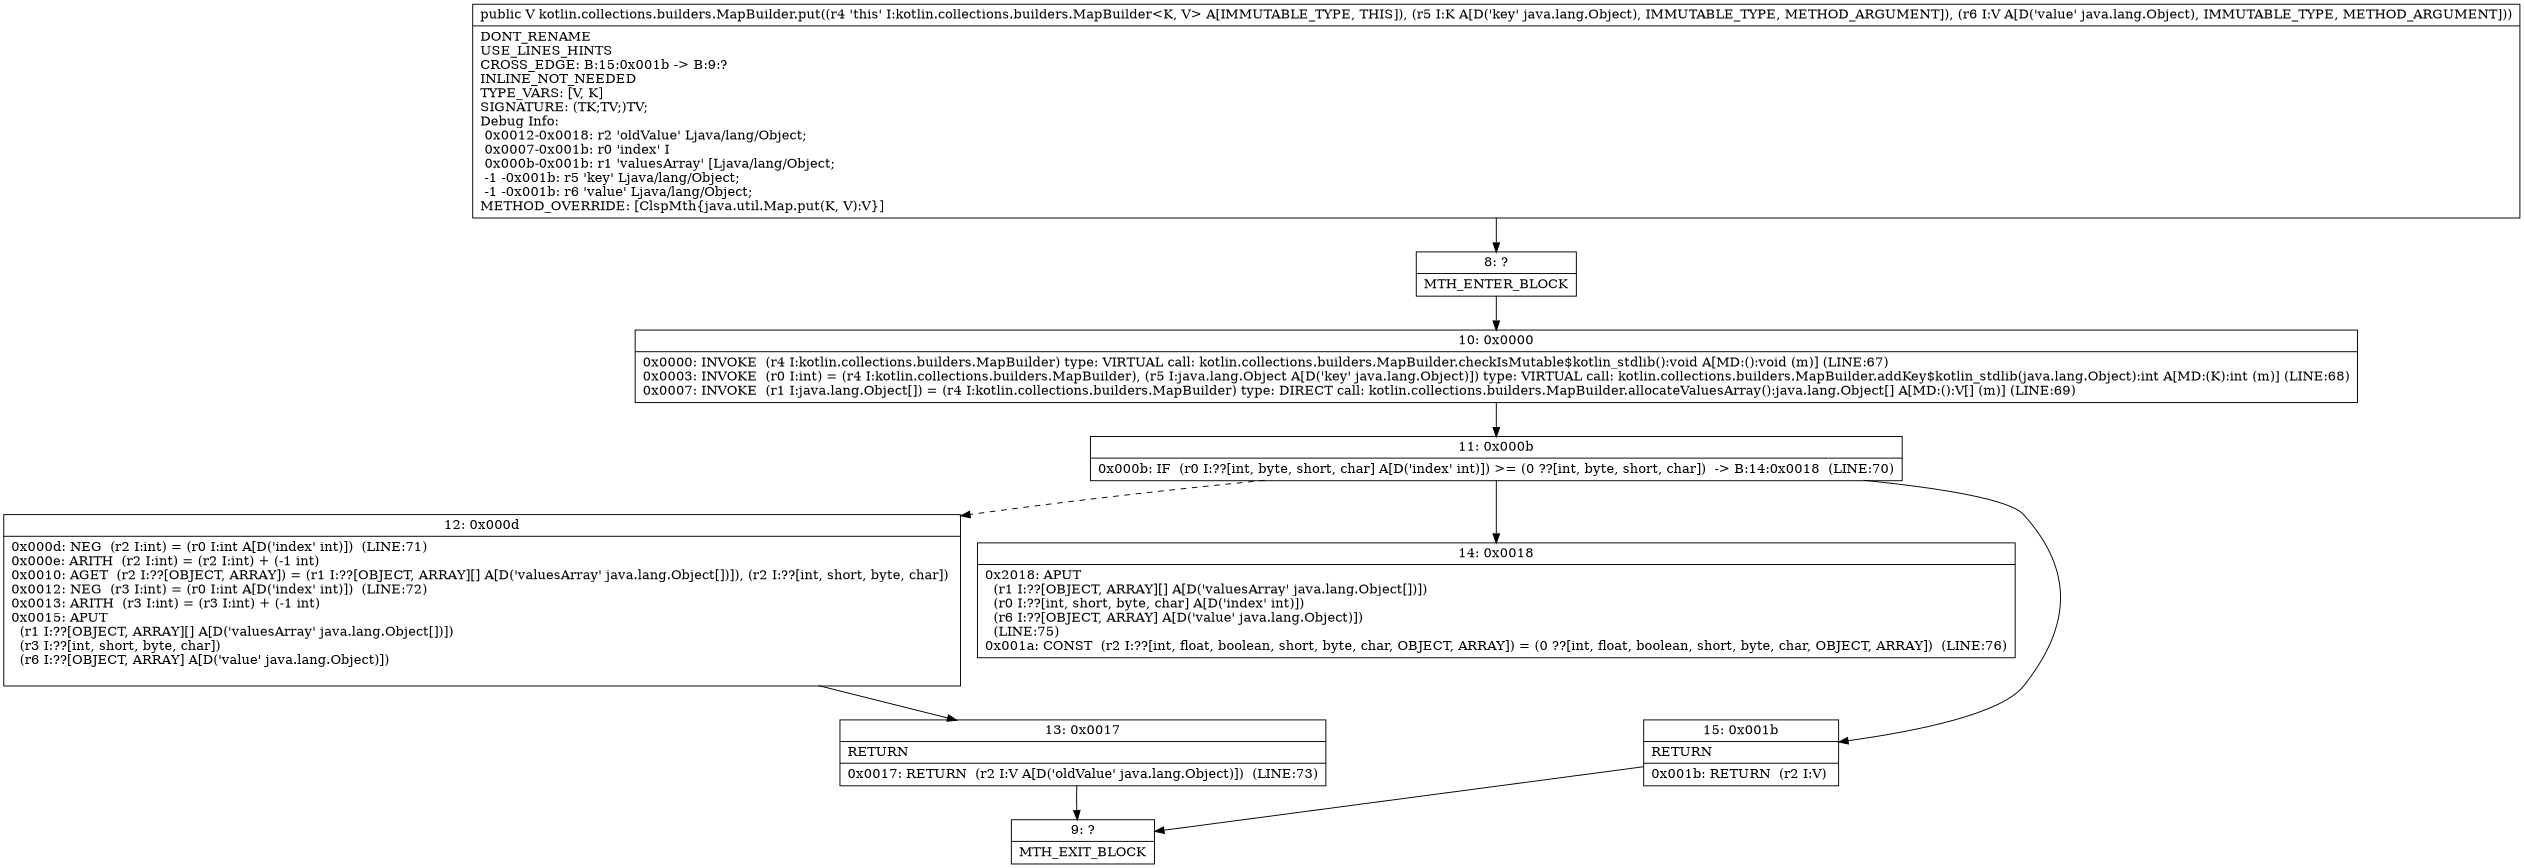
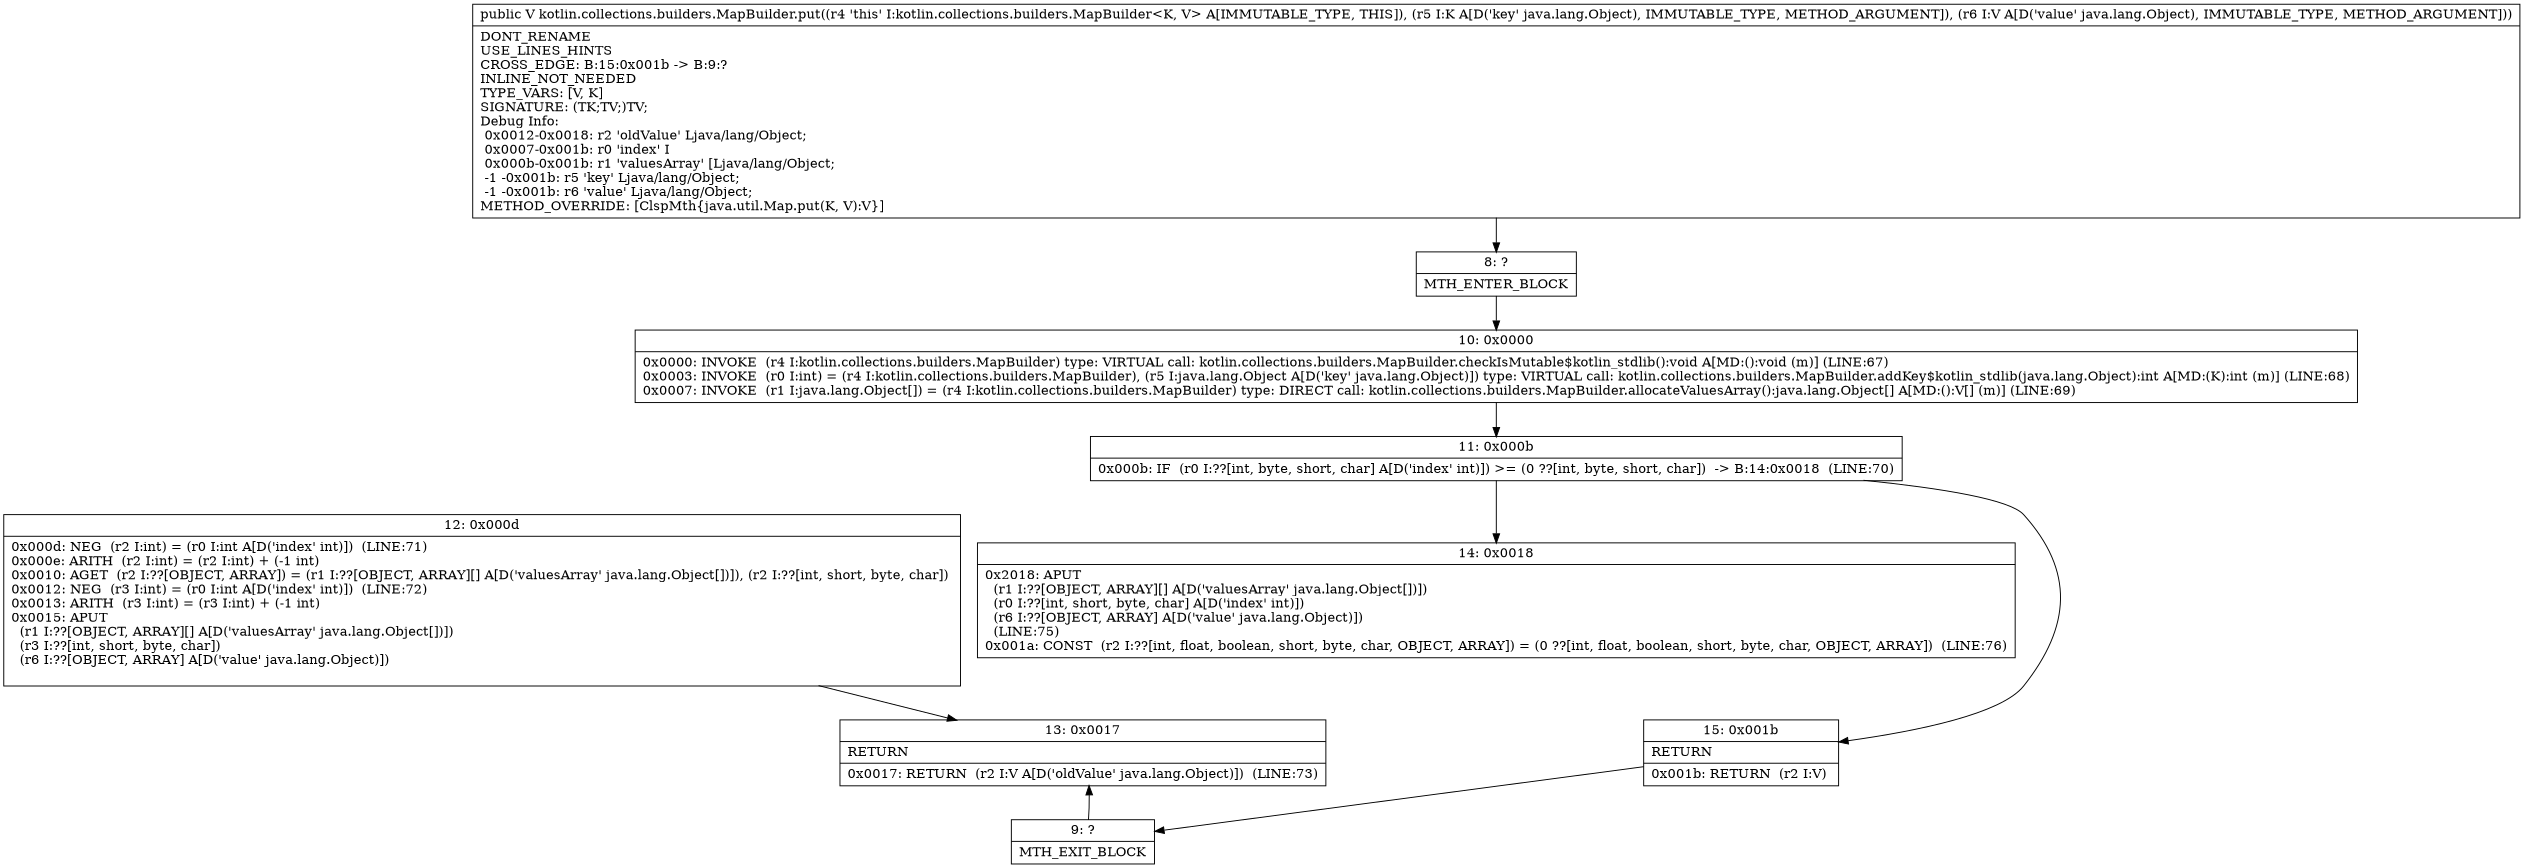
edge "11: 0x000b" -> "12: 0x000d": removed
edge "13: 0x0017" -> "9: ?": reversed
